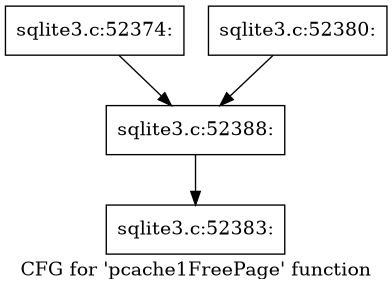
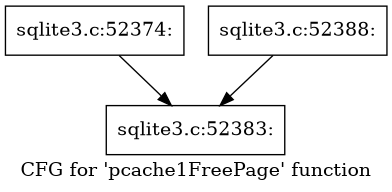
node "sqlite3.c:52380:": removed
edge "sqlite3.c:52374:" -> "sqlite3.c:52388:": now "sqlite3.c:52374:" -> "sqlite3.c:52383:"
